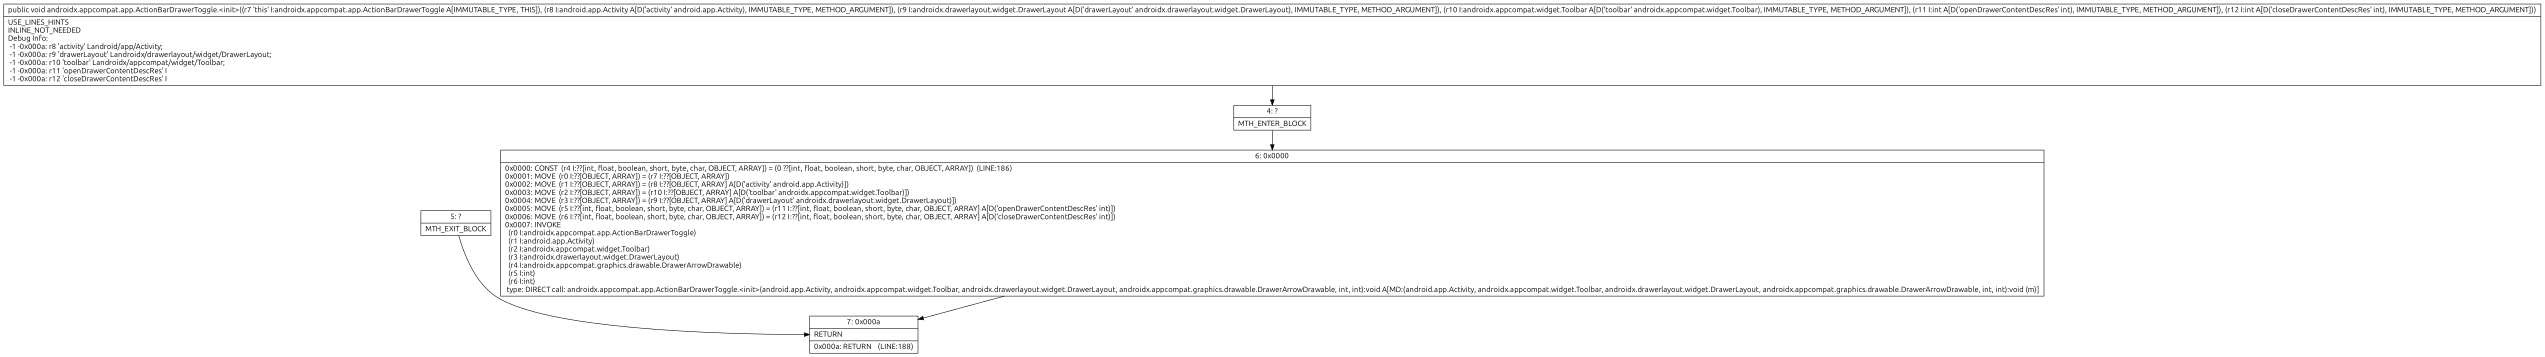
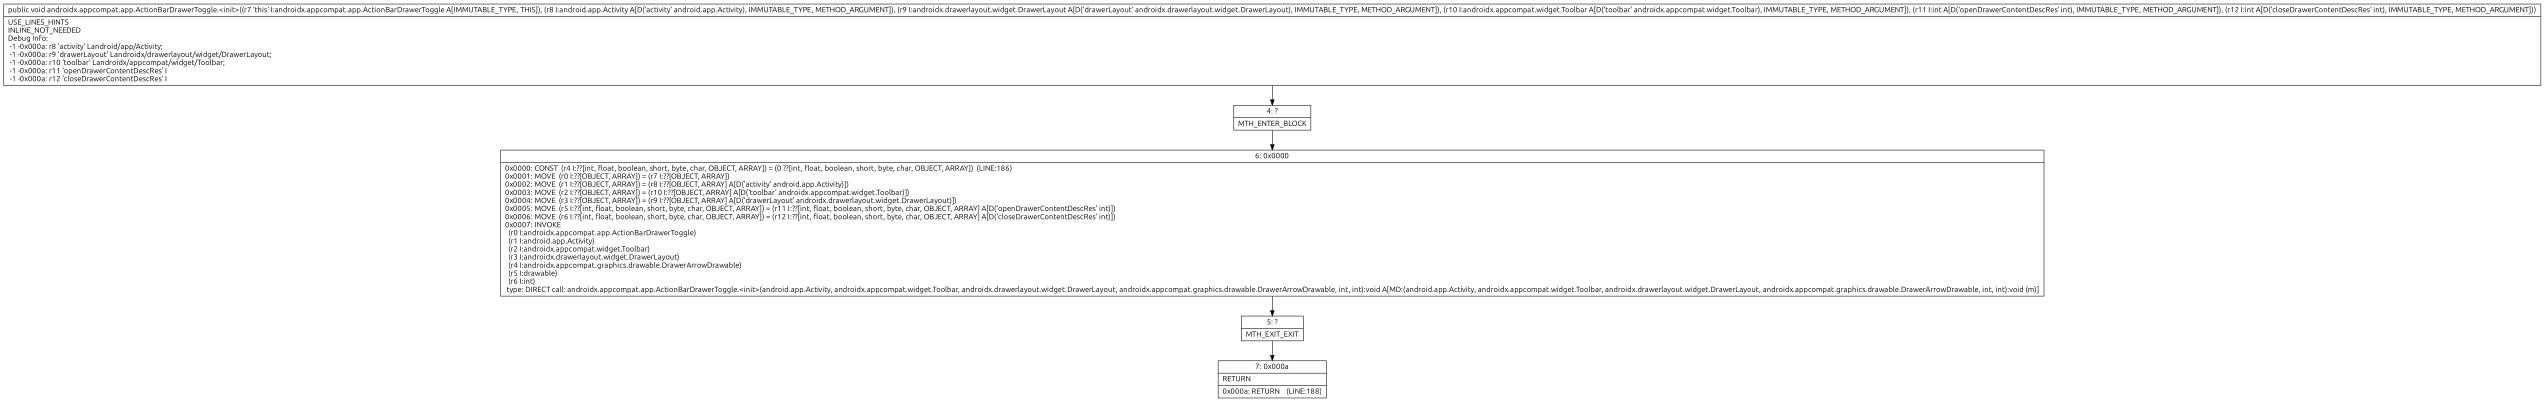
node "5: ?": text "MTH_EXIT_BLOCK" -> "MTH_EXIT_EXIT"
node "6: 0x0000": text "(r5 I:int)" -> "(r5 I:drawable)"
edge "6: 0x0000" -> "7: 0x000a": now "6: 0x0000" -> "5: ?"
